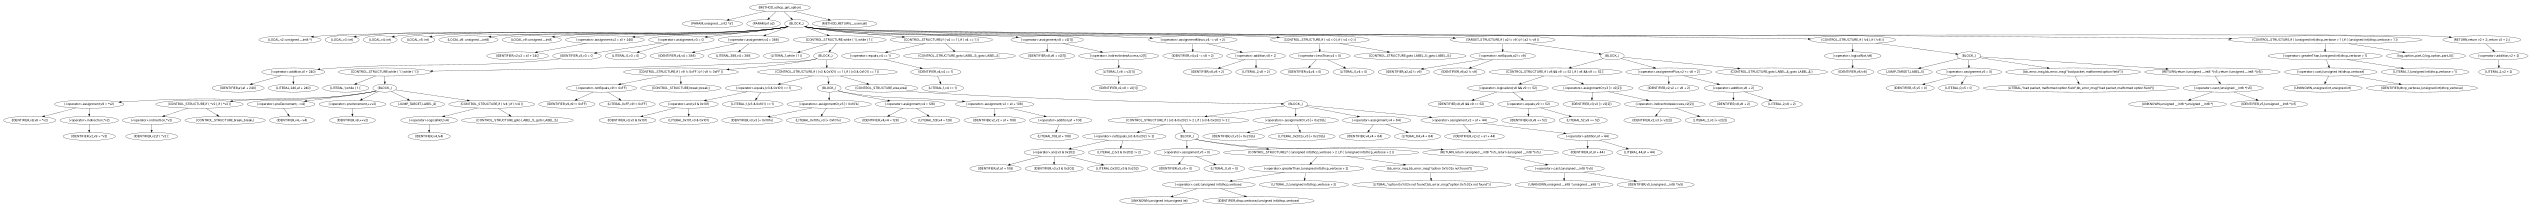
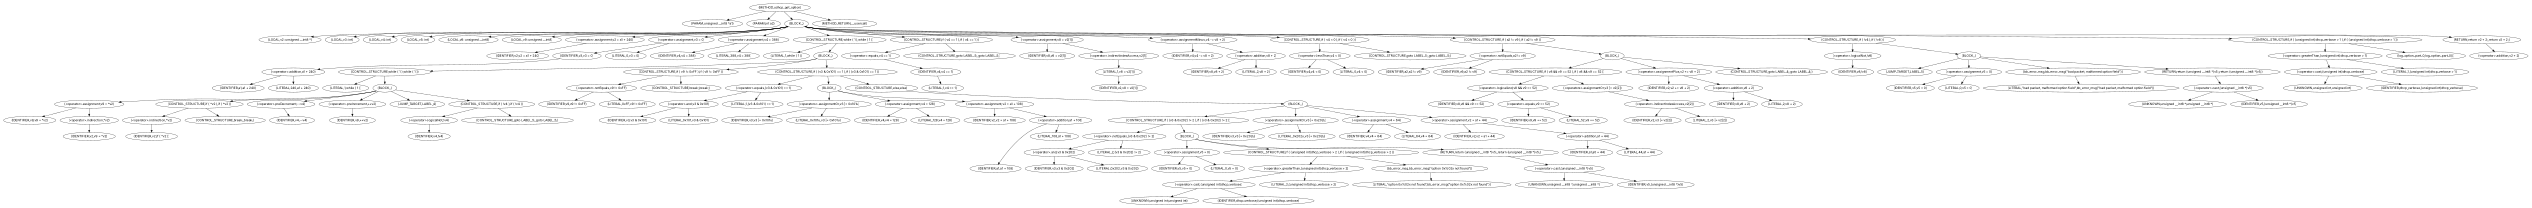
node "(PARAM,unsigned __int2 *a1)": label "(PARAM,unsigned __int2 *a1)" -> "(PARAM,unsigned __int8 *a1)"
node "(TARGET_STRUCTURE,if ( a2 != v9 ),if ( a2 != v9 ))": label "(TARGET_STRUCTURE,if ( a2 != v9 ),if ( a2 != v9 ))" -> "(CONTROL_STRUCTURE,if ( a2 != v9 ),if ( a2 != v9 ))"
node "(LITERAL,2,v2 + 2)": removed
node "(IDENTIFIER,v3,v3 |= v2[2])": removed
node "(IDENTIFIER,a1,a1 + 44)": label "(IDENTIFIER,a1,a1 + 44)" -> "(IDENTIFIER,a1,a0 + 44)"
edge "(<operator>.and,v3 & 0x202)" -> "(IDENTIFIER,a1,a1 + 108)": now "(<operator>.addition,a1 + 108)" -> "(IDENTIFIER,a1,a1 + 108)"
